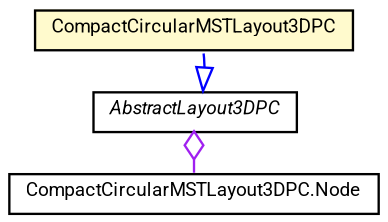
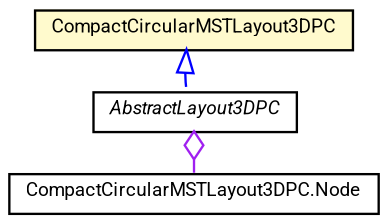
edge "CompactCircularMSTLayout3DPC" -> "AbstractLayout3DPC": reversed
